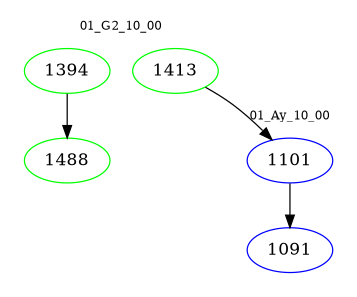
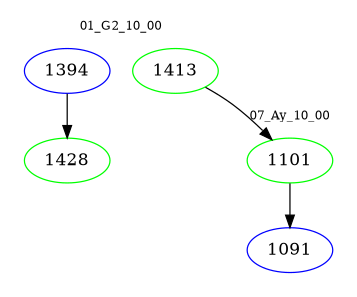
node "1394": color green -> blue
cluster "01_Ay_10_00": label "01_Ay_10_00" -> "07_Ay_10_00"
node "1488": label "1488" -> "1428"
node "1101": color blue -> green
